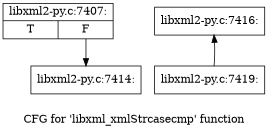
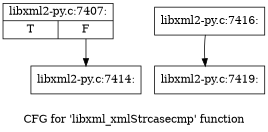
edge "libxml2-py.c:7419:" -> "libxml2-py.c:7416:": reversed
